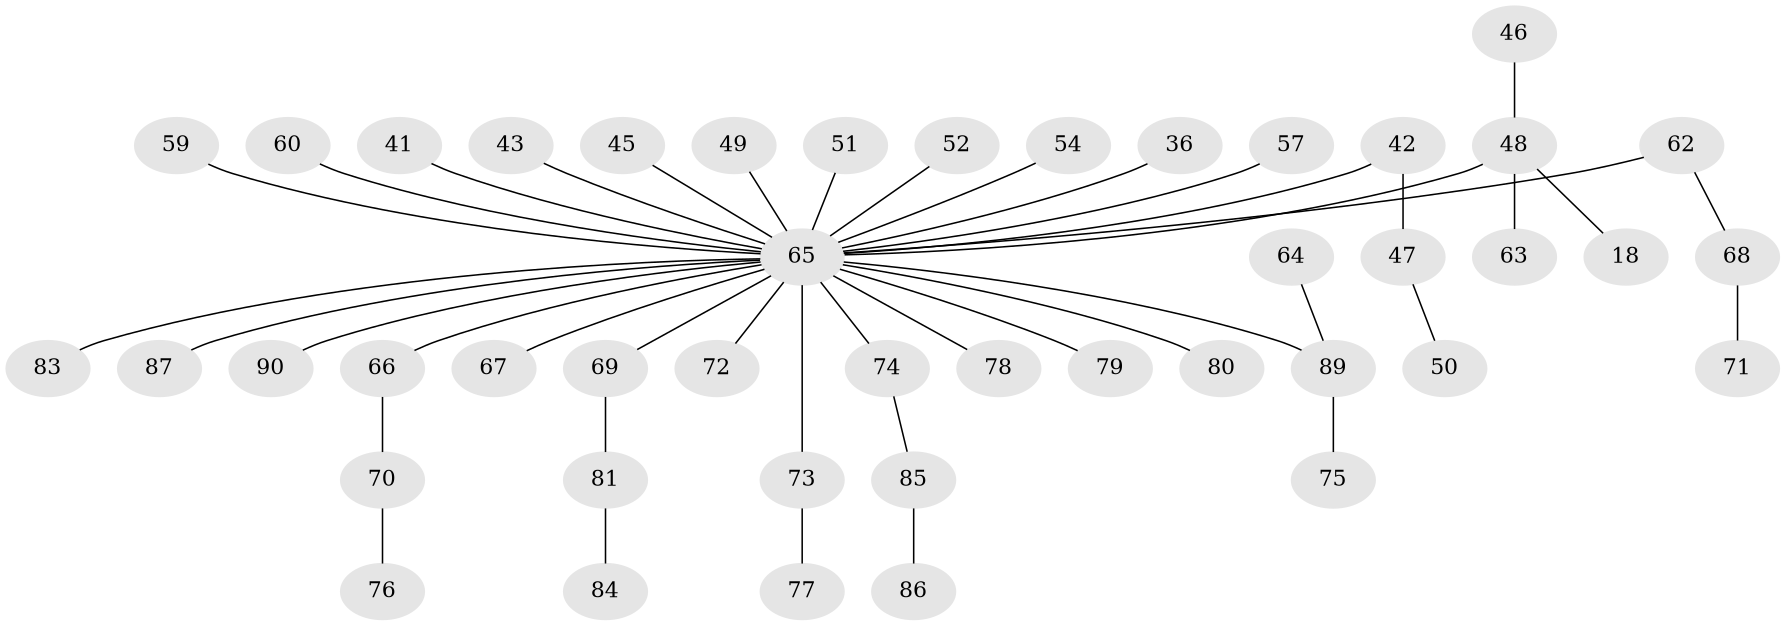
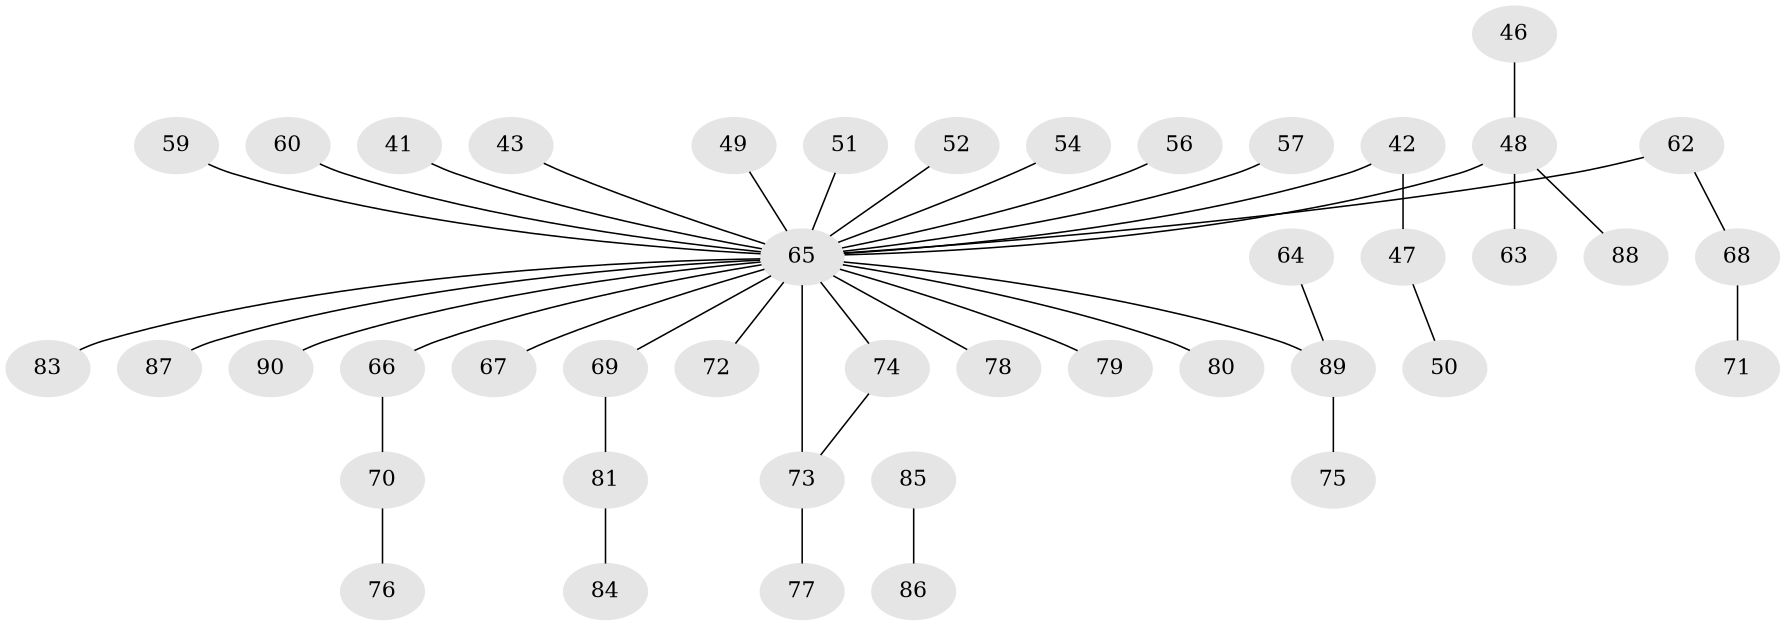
node "45": removed
node "36": label "36" -> "56"
node "18": label "18" -> "88"
edge "74" -- "85": now "74" -- "73"
